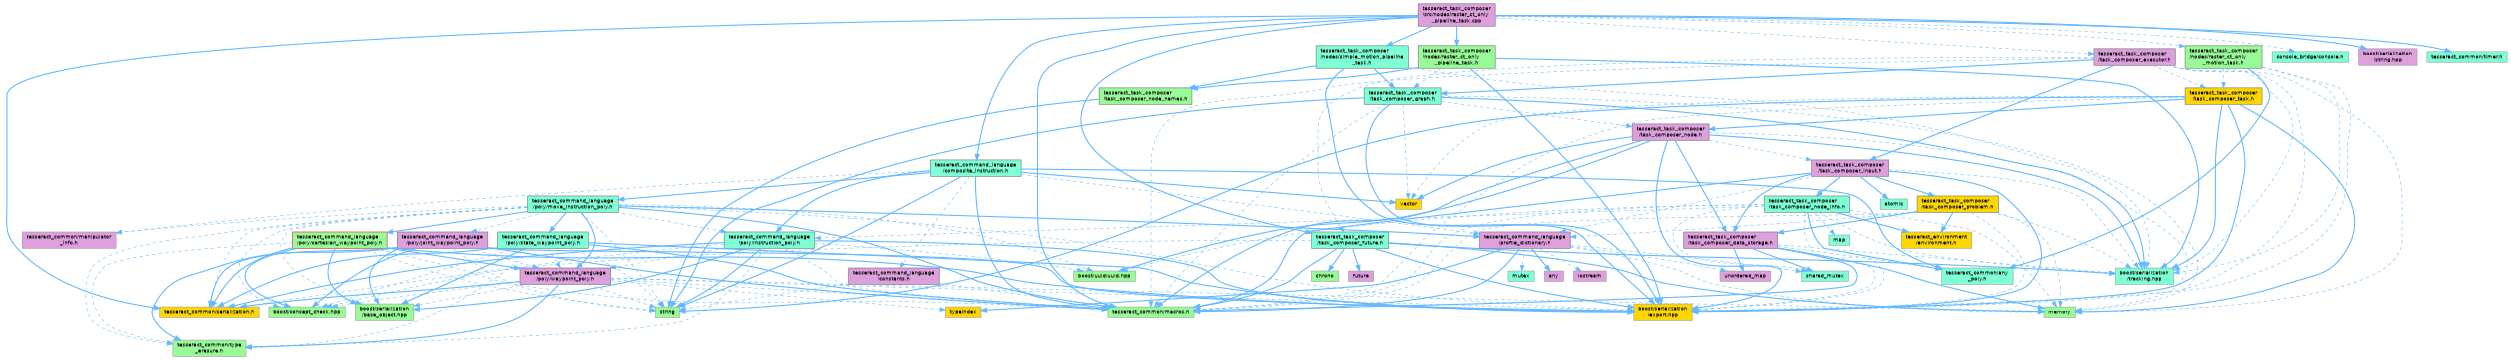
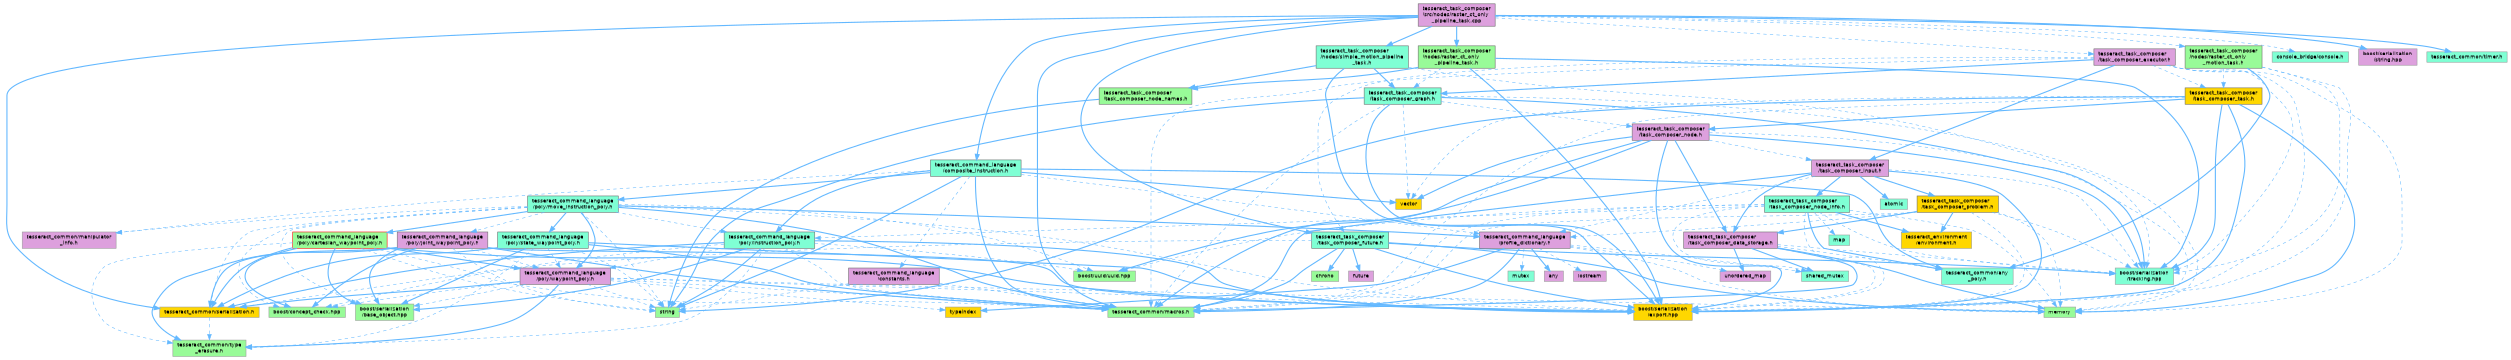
edge "tesseract_command_language /poly/move_instruction_poly.h" -> "tesseract_common/type _erasure.h": now "tesseract_common/serialization.h" -> "tesseract_common/type _erasure.h"
edge "tesseract_command_language /poly/state_waypoint_poly.h" -> "boost/concept_check.hpp": removed
